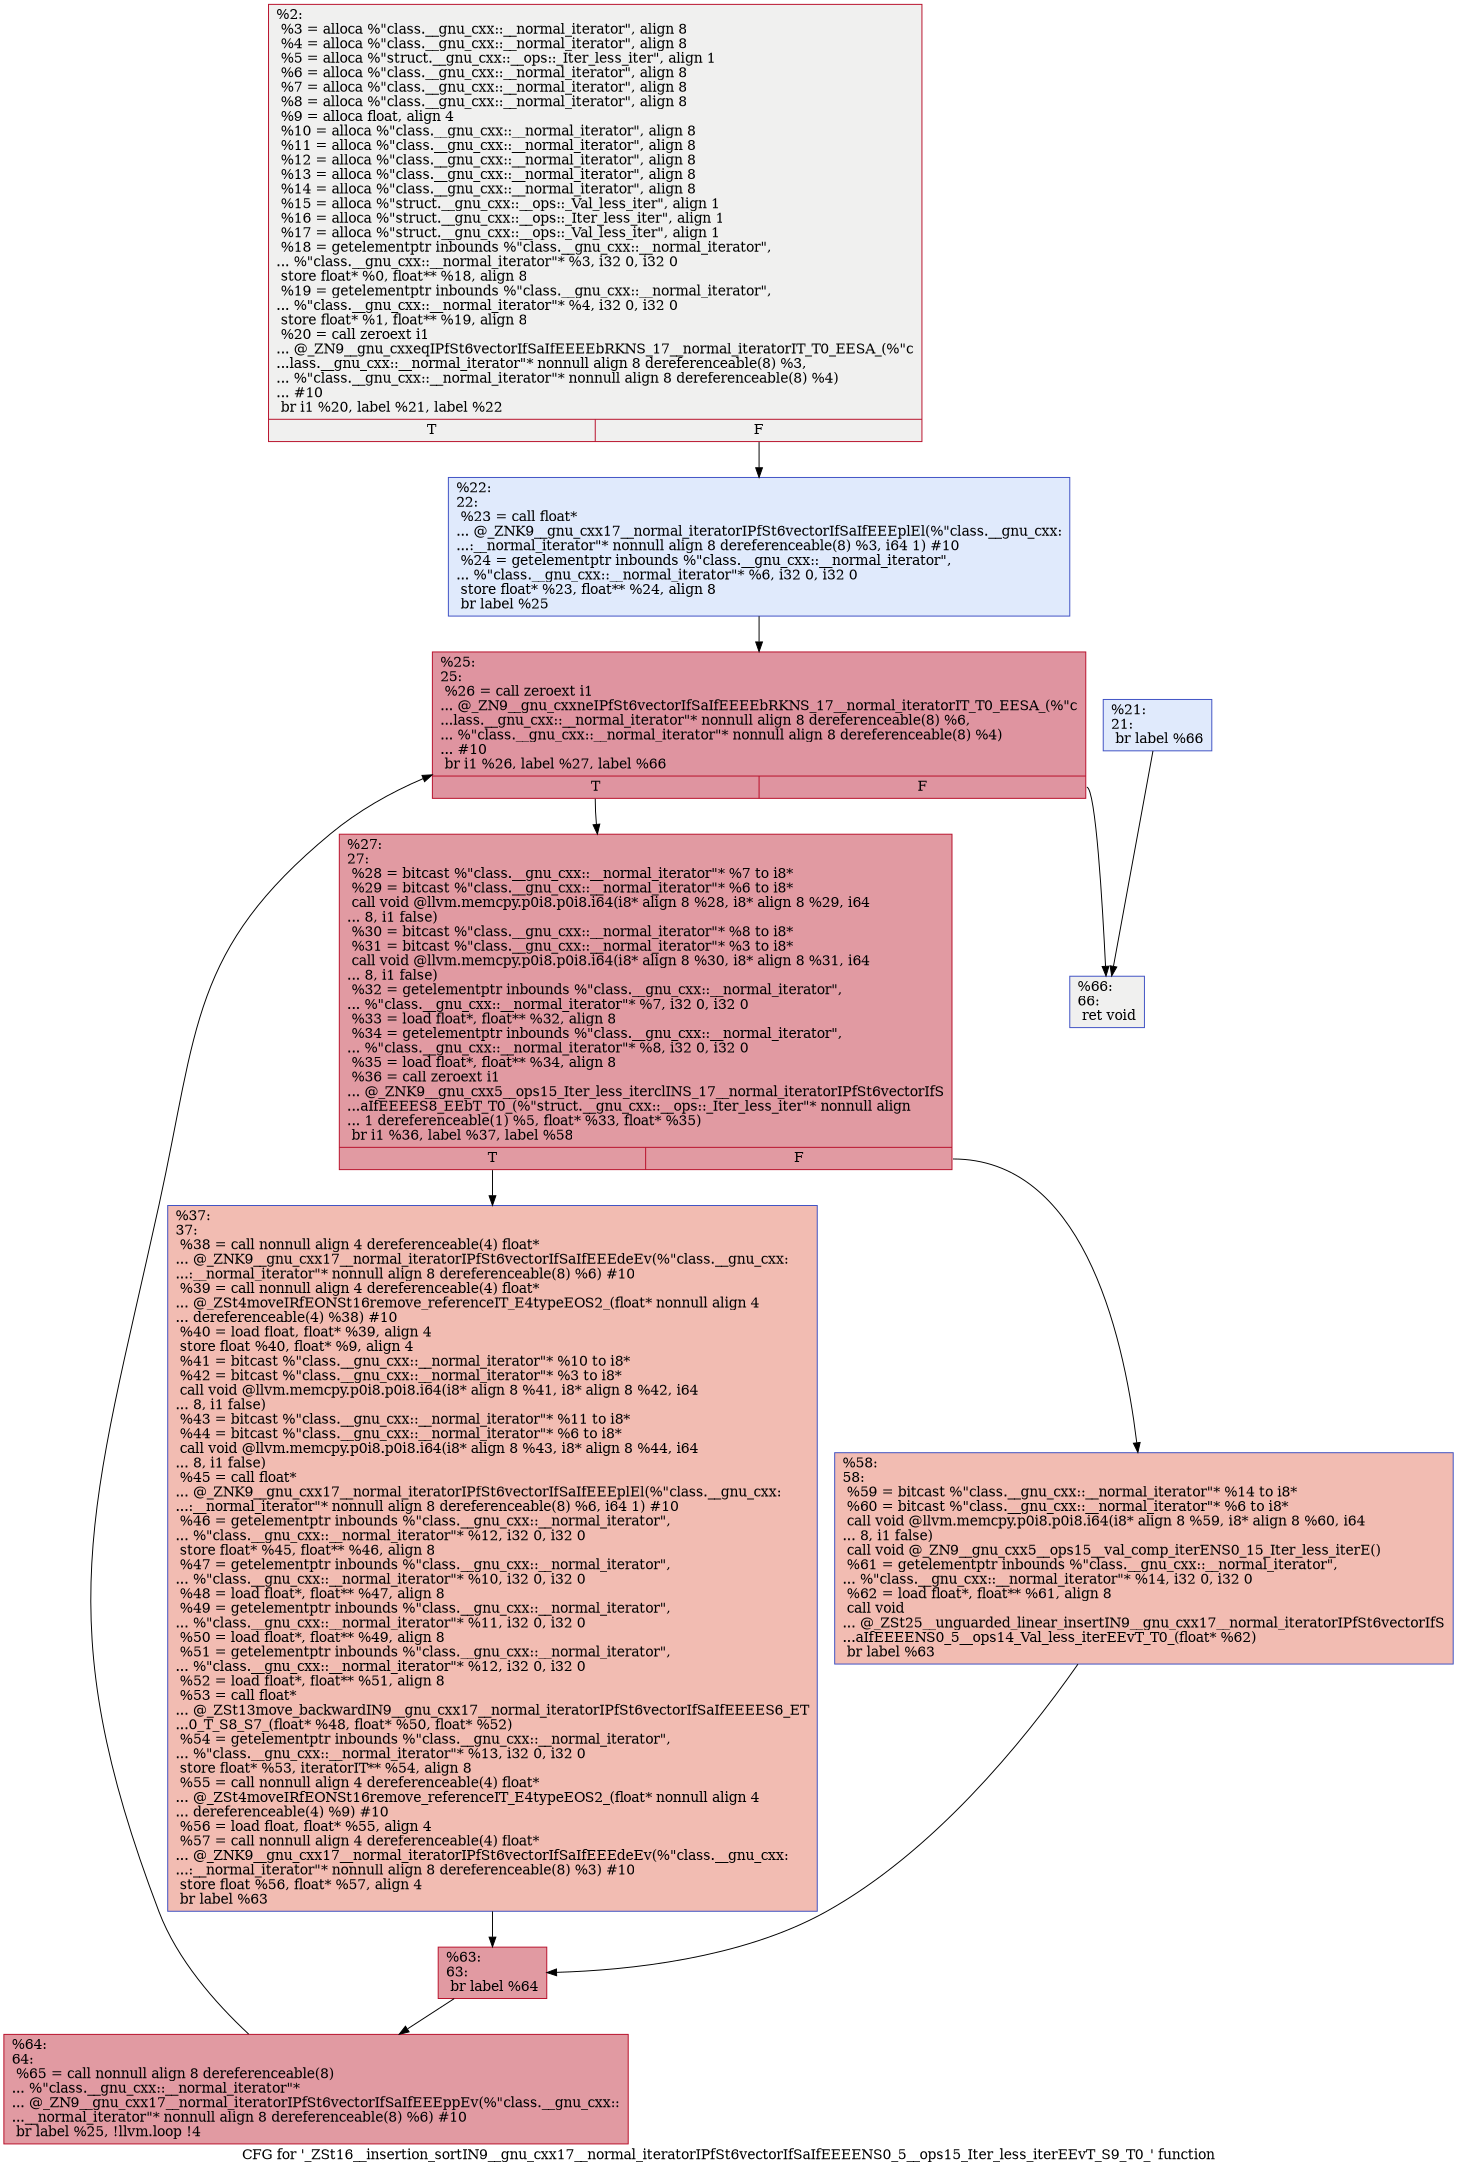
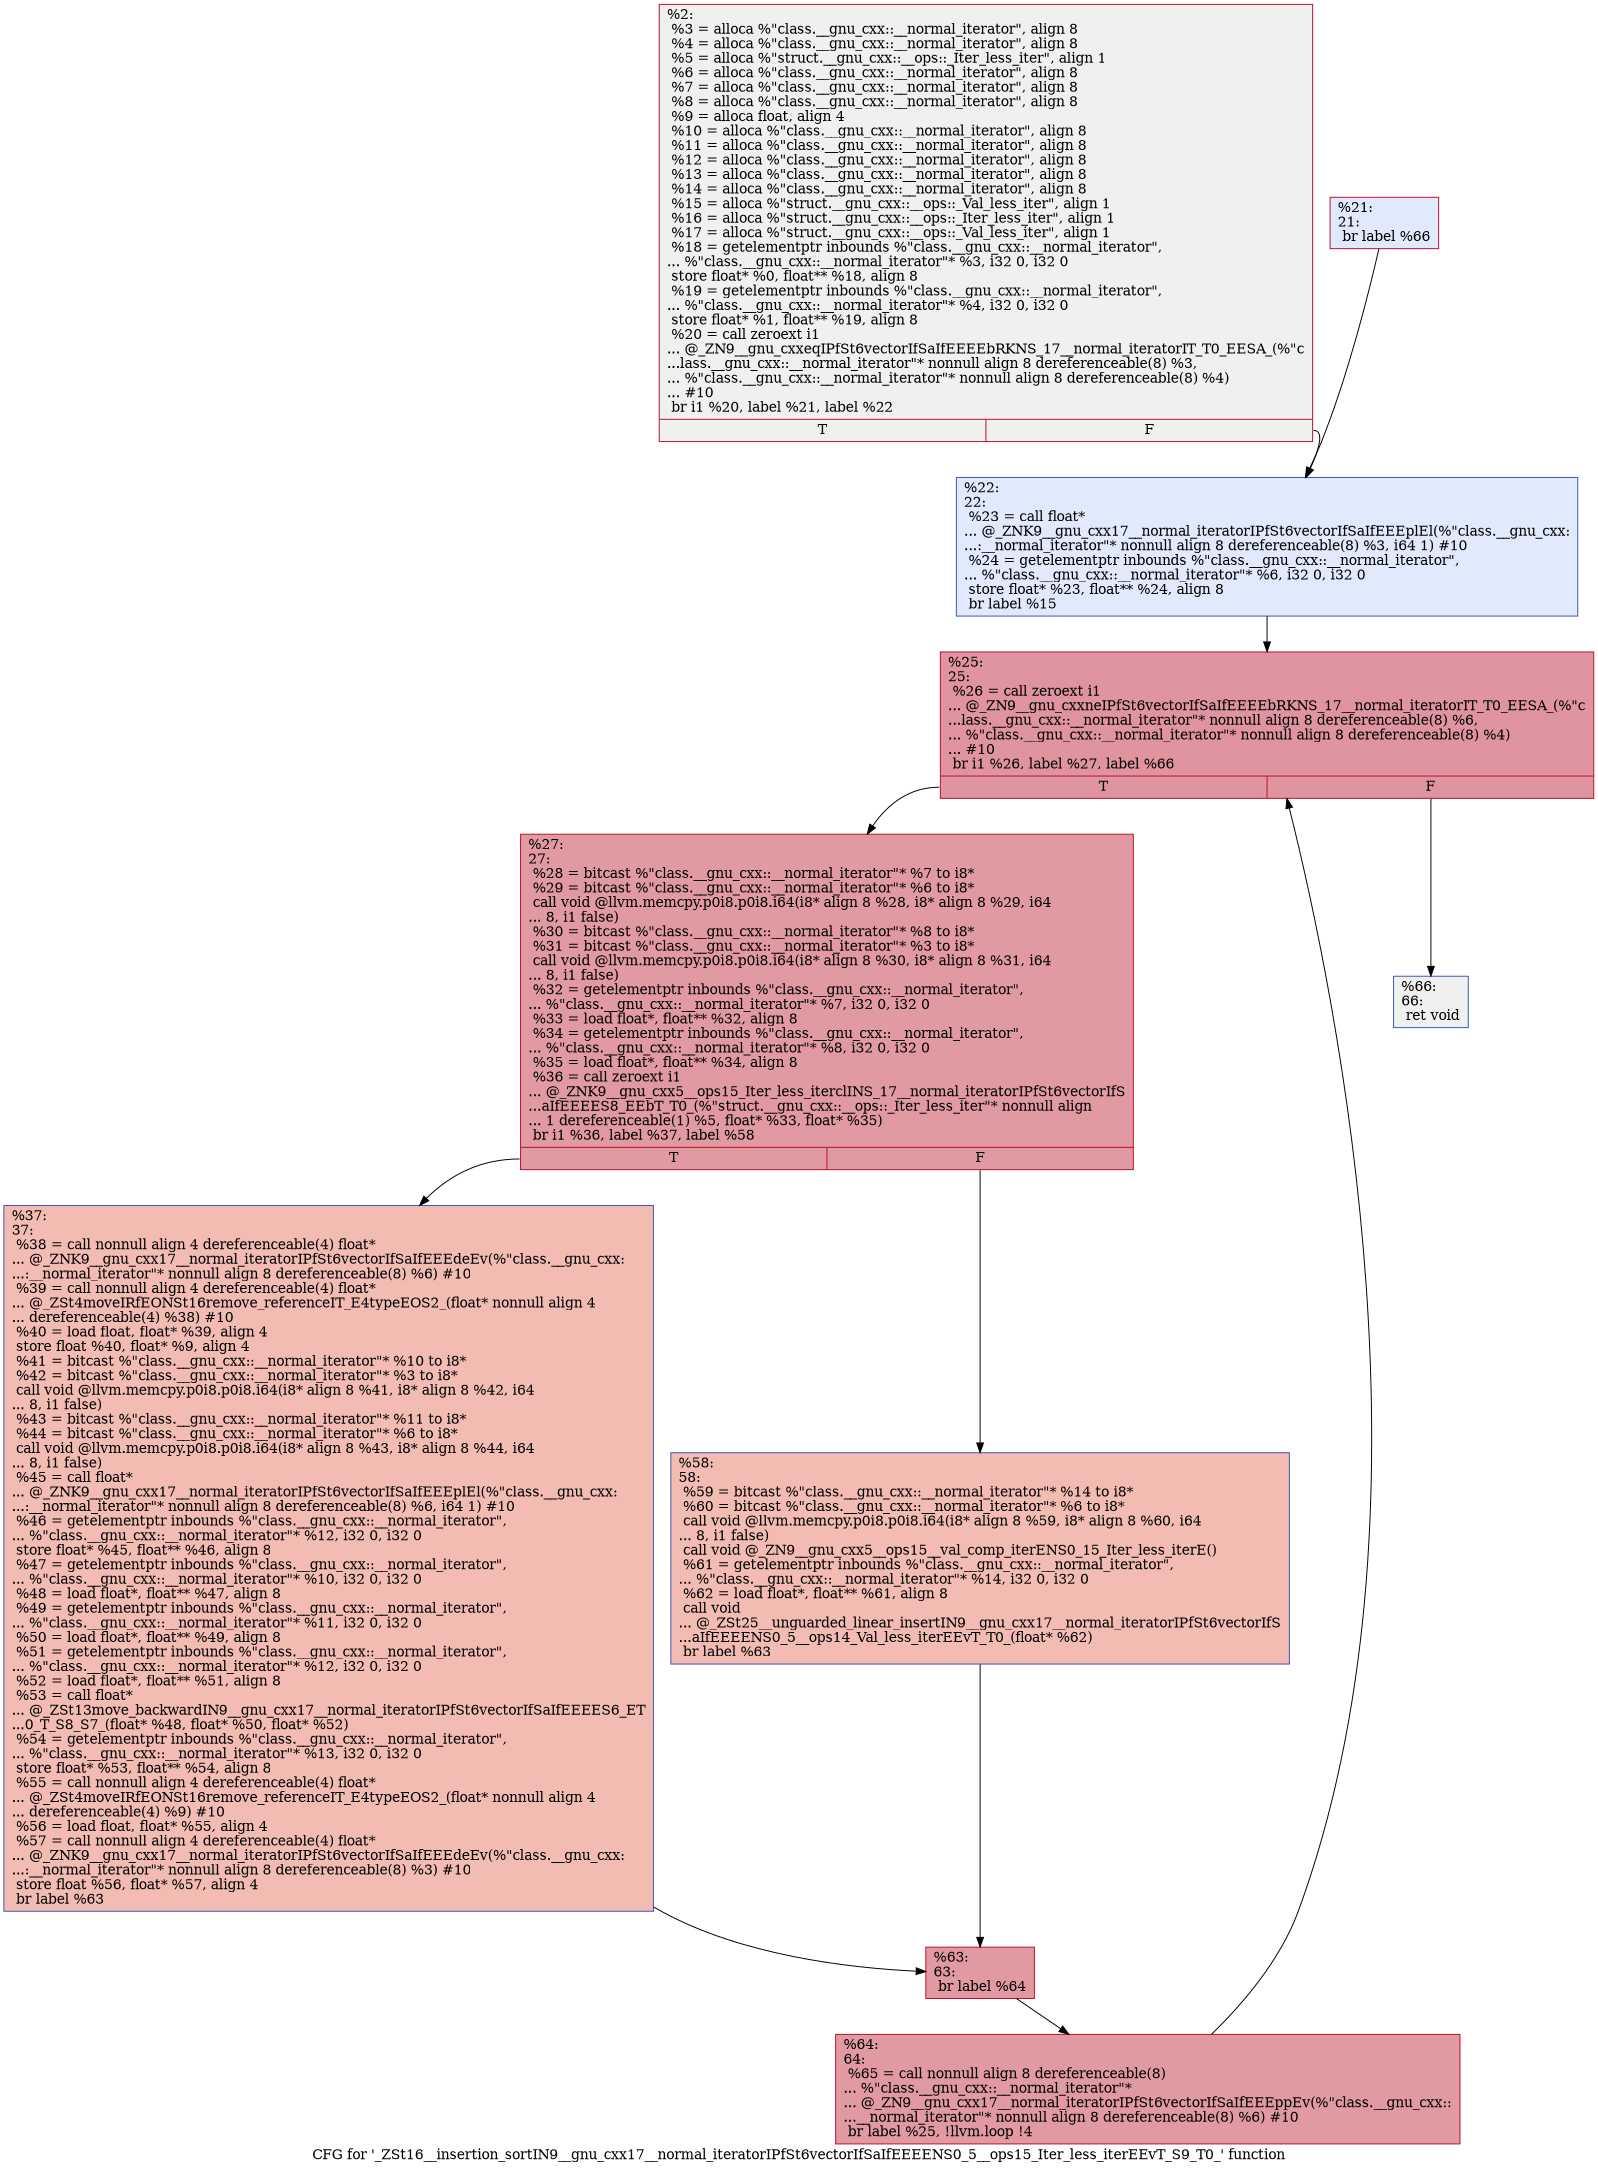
node "%22:": text "br label %25" -> "br label %15"
node "%21:": color #3d50c3ff -> #b70d28ff
edge "%21:" -> "%66:": now "%21:" -> "%22:"
node "%37:": text "store float* %53, iteratorIT** %54, align 8" -> "store float* %53, float** %54, align 8"
